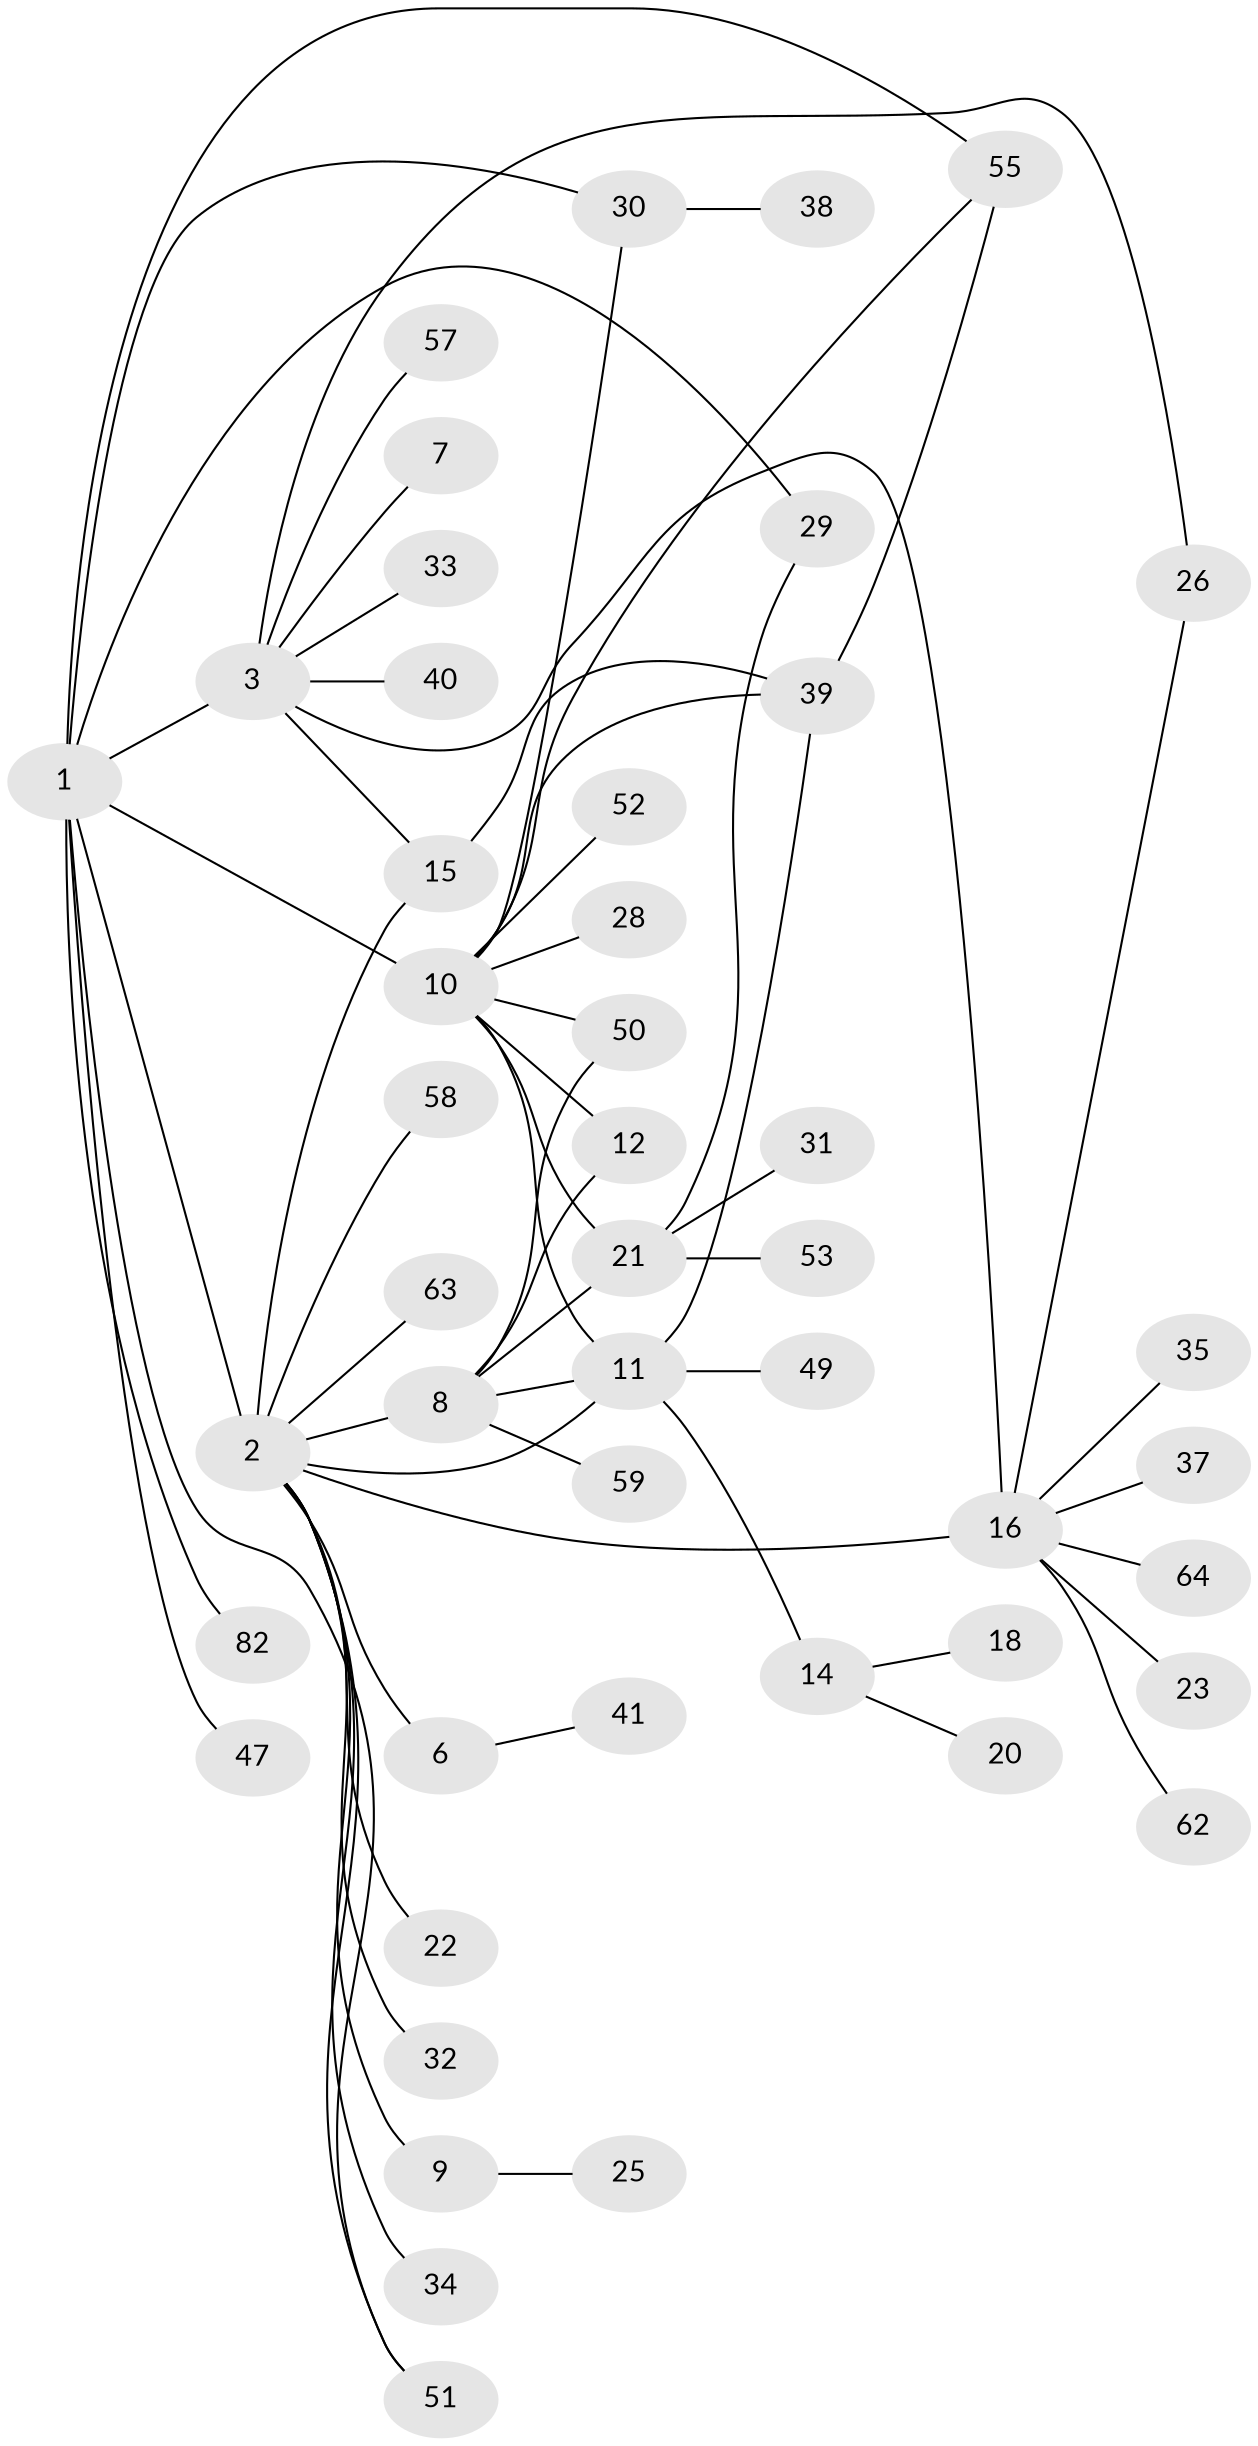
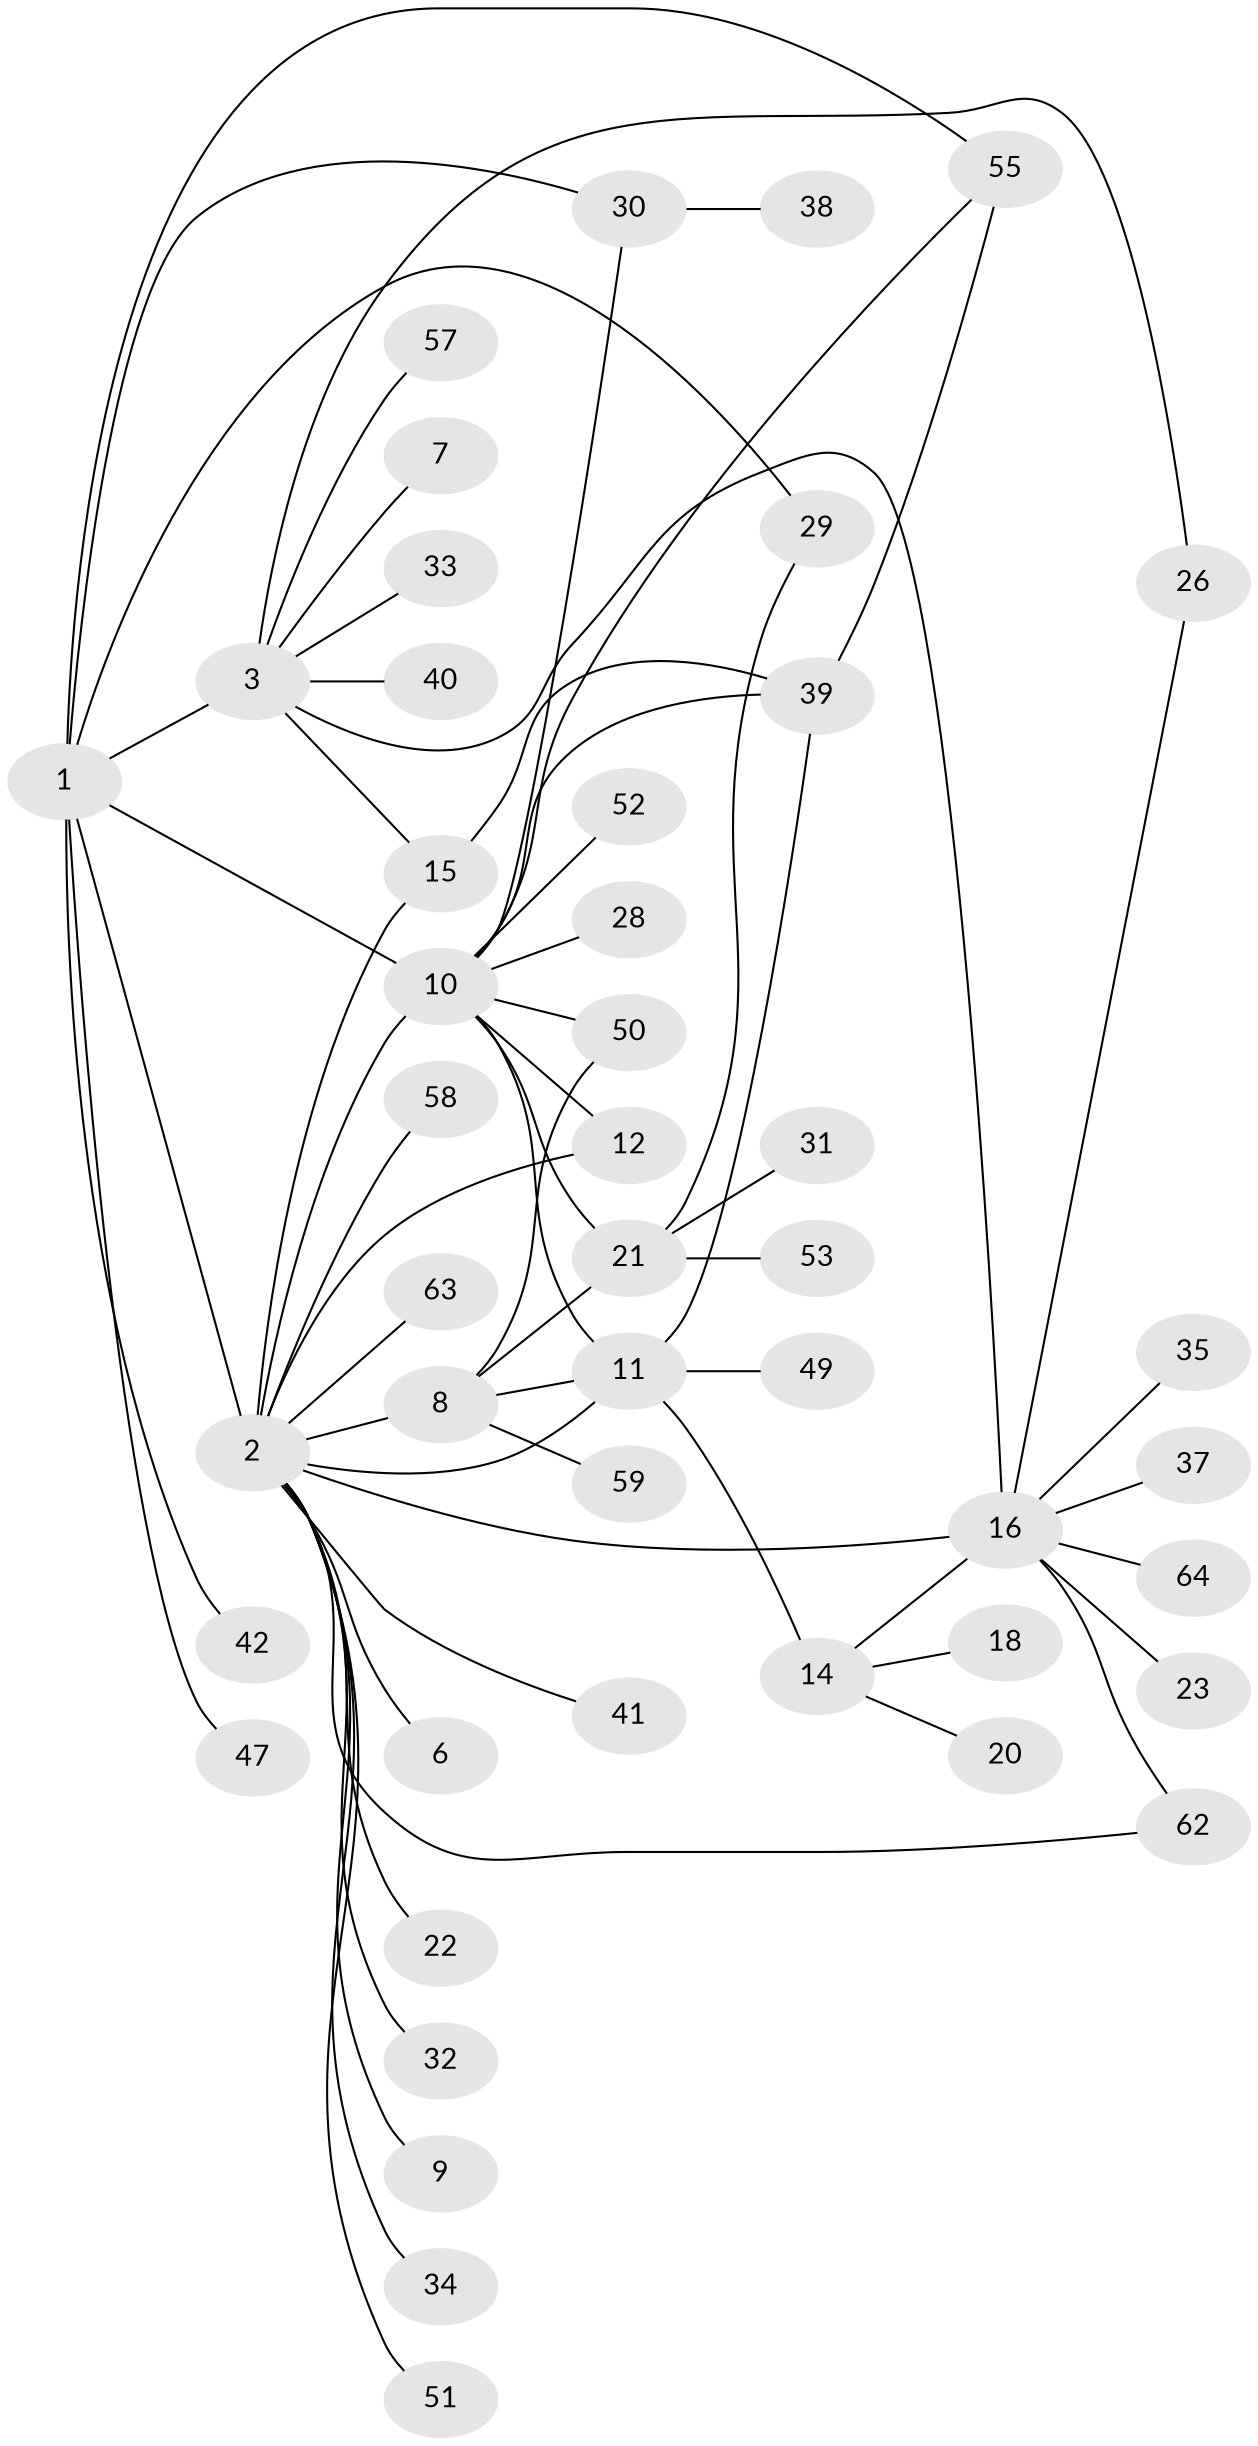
edge "10" -- "2": added
edge "12" -- "8": now "12" -- "2"
edge "1" -- "51": removed
edge "16" -- "14": added
node "82": label "82" -> "42"
edge "41" -- "6": now "41" -- "2"
edge "2" -- "62": added
node "25": removed
